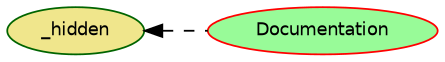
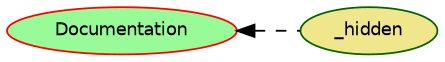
edge "Documentation" -> "_hidden": reversed
